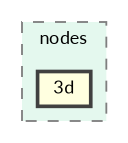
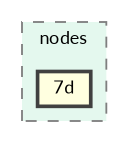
node "3d": label "3d" -> "7d"
